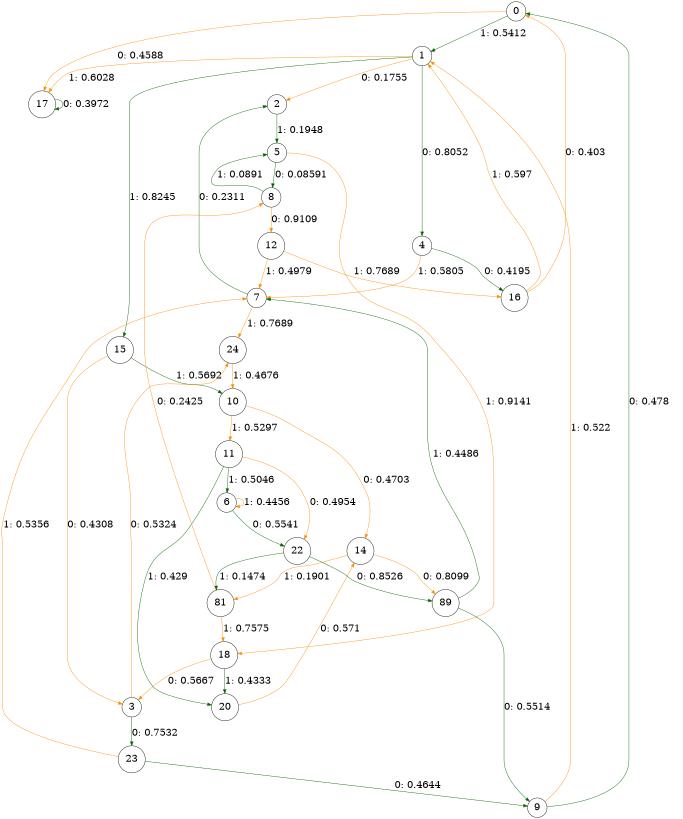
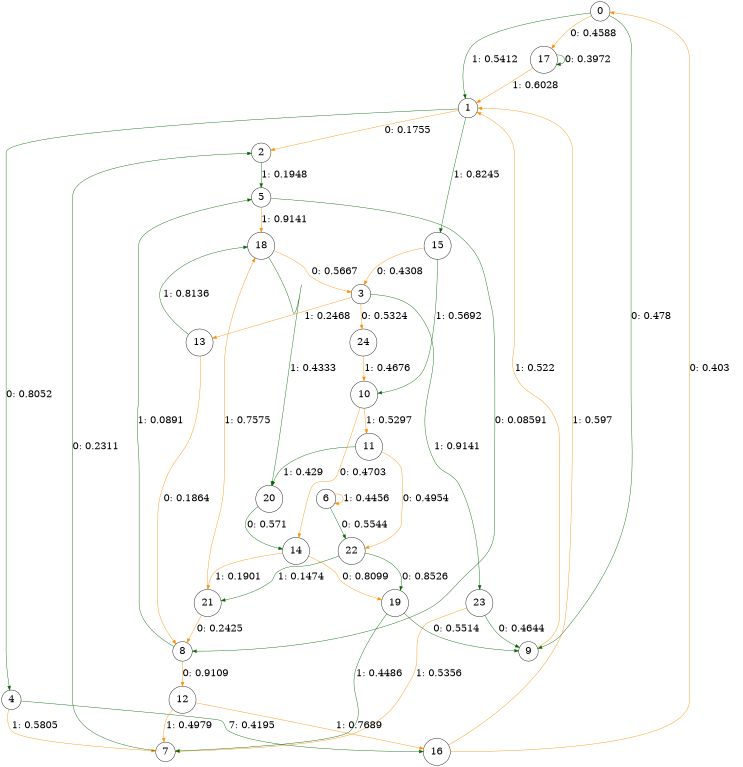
edge "1" -> "17": reversed
edge "4" -> "16": label "0: 0.4195   " -> "7: 0.4195   "
edge "7" -> "24": removed, label "1: 0.7689"
node "13": added
edge "9" -> "0": reversed
edge "11" -> "6": removed, label "1: 0.5046"
edge "6" -> "22": label "0: 0.5541   " -> "0: 0.5544   "
node "81": label "81" -> "21"
node "89": label "89" -> "19"
edge "20" -> "14": color darkorange -> darkgreen
edge "3" -> "23": label "0: 0.7532   " -> "1: 0.9141   "
